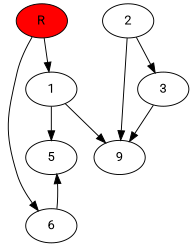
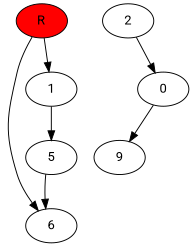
edge "2" -> "9": removed
node "3": label "3" -> "0"
edge "1" -> "9": removed
edge "6" -> "5": reversed
